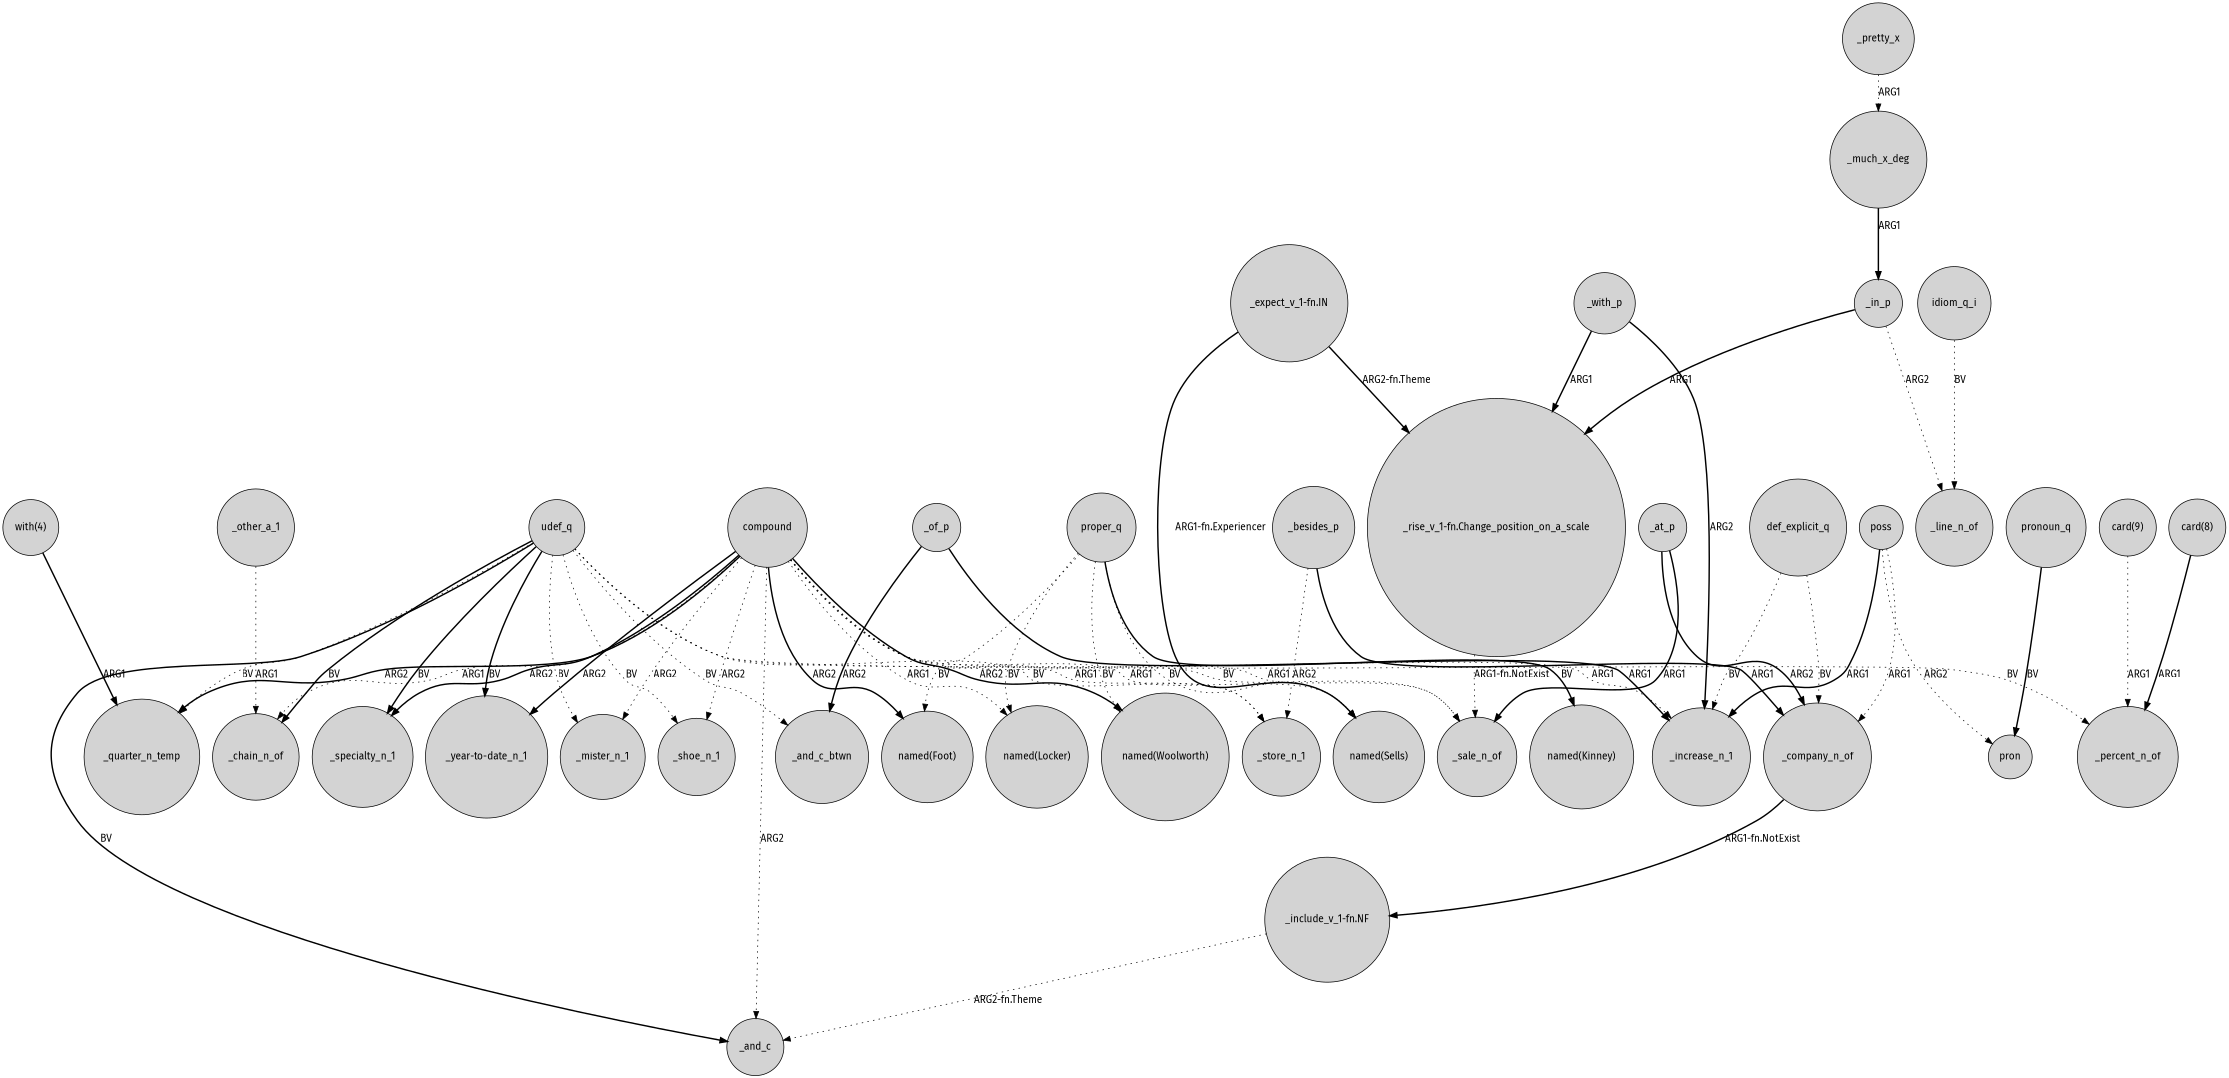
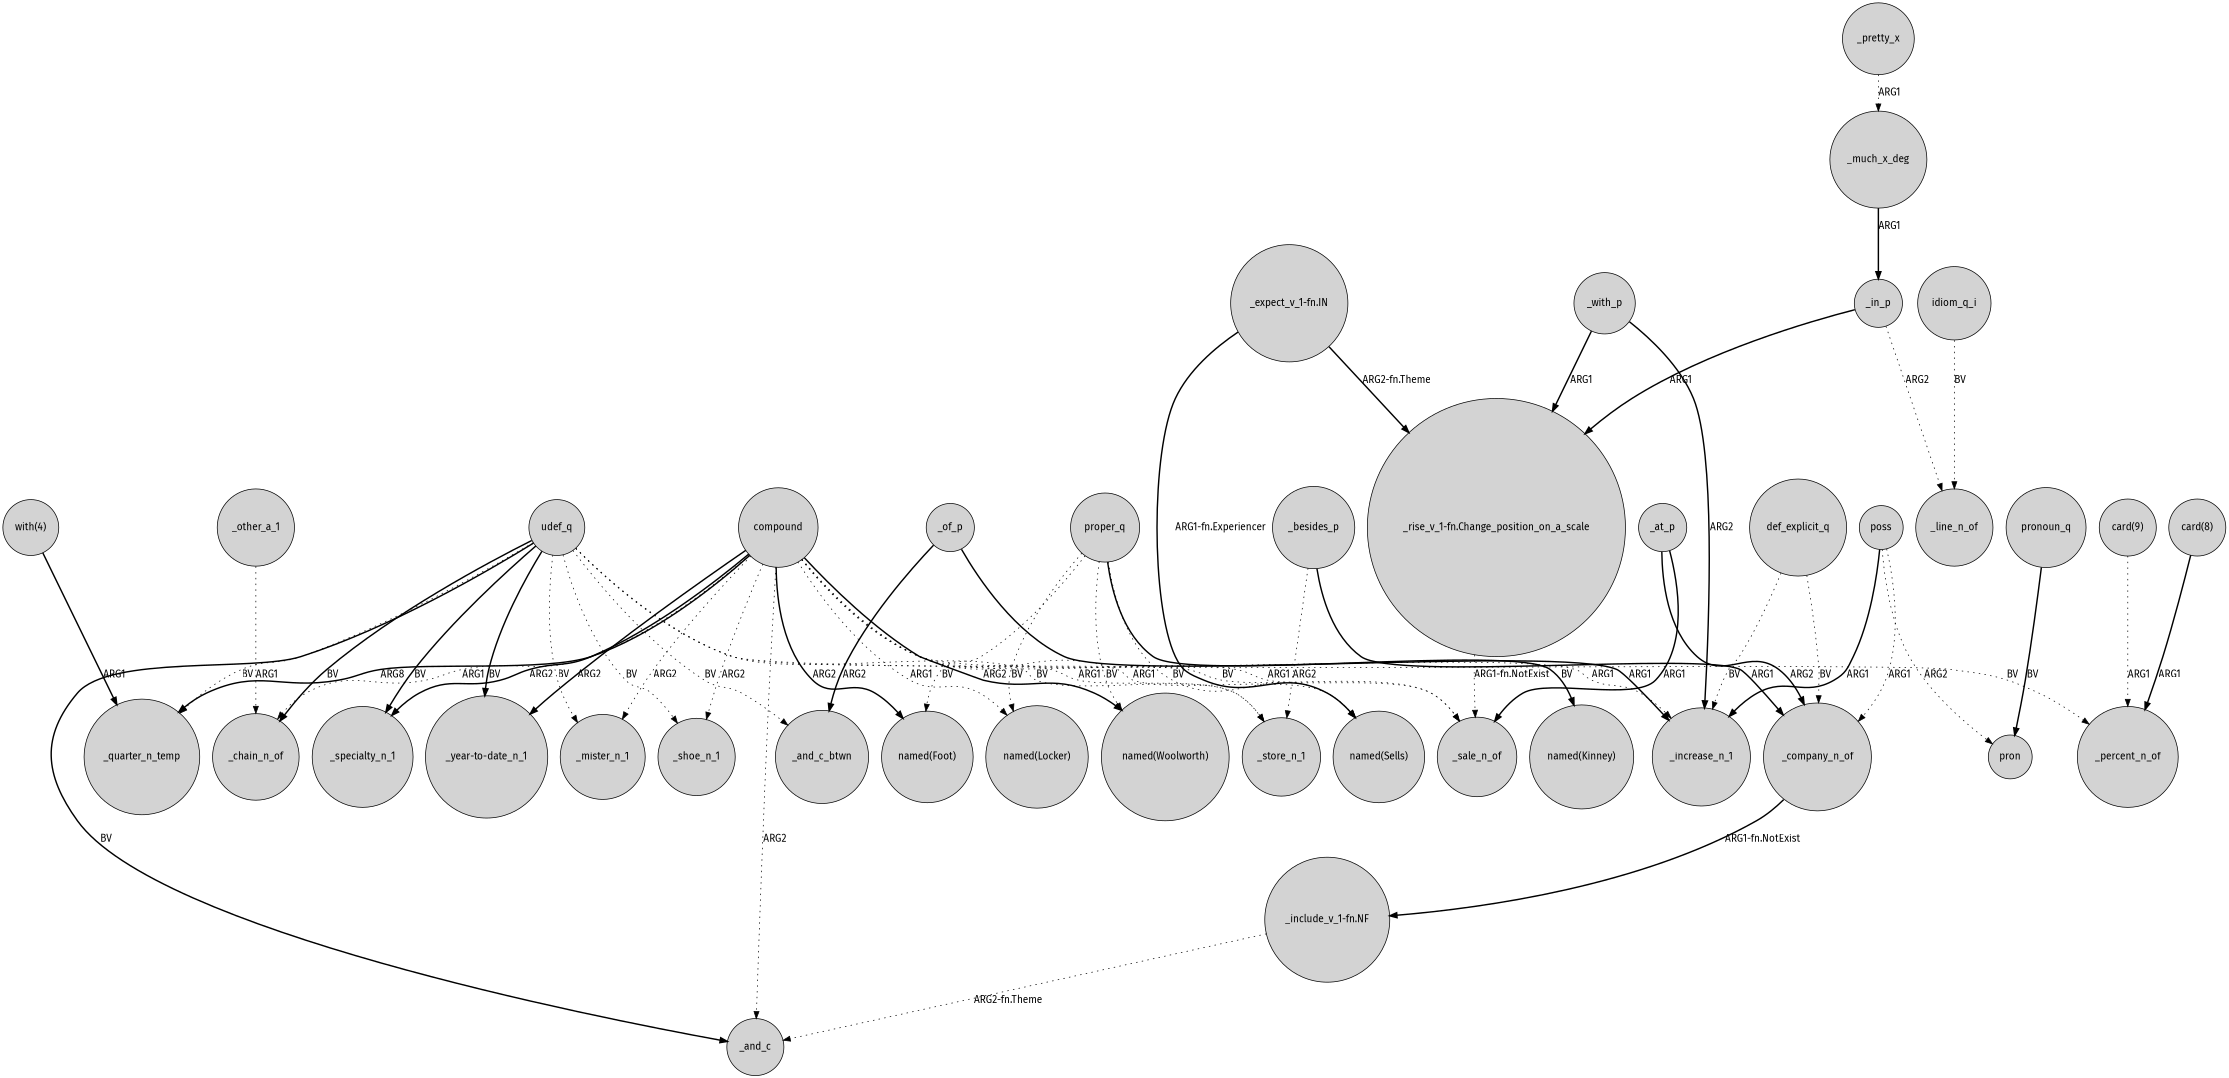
edge "compound" -> "_quarter_n_temp": label "ARG2" -> "ARG8"
